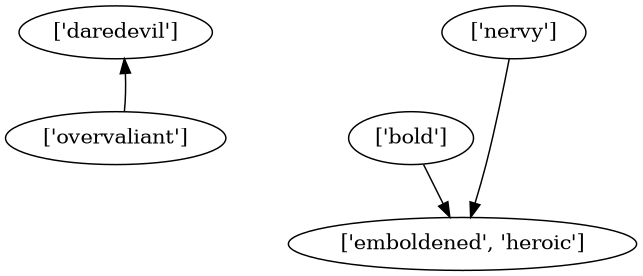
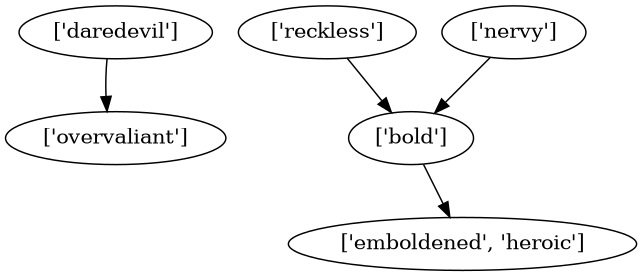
node "['reckless']": added
edge "['overvaliant']" -> "['daredevil']": reversed
edge "['nervy']" -> "['emboldened', 'heroic']": now "['nervy']" -> "['bold']"
